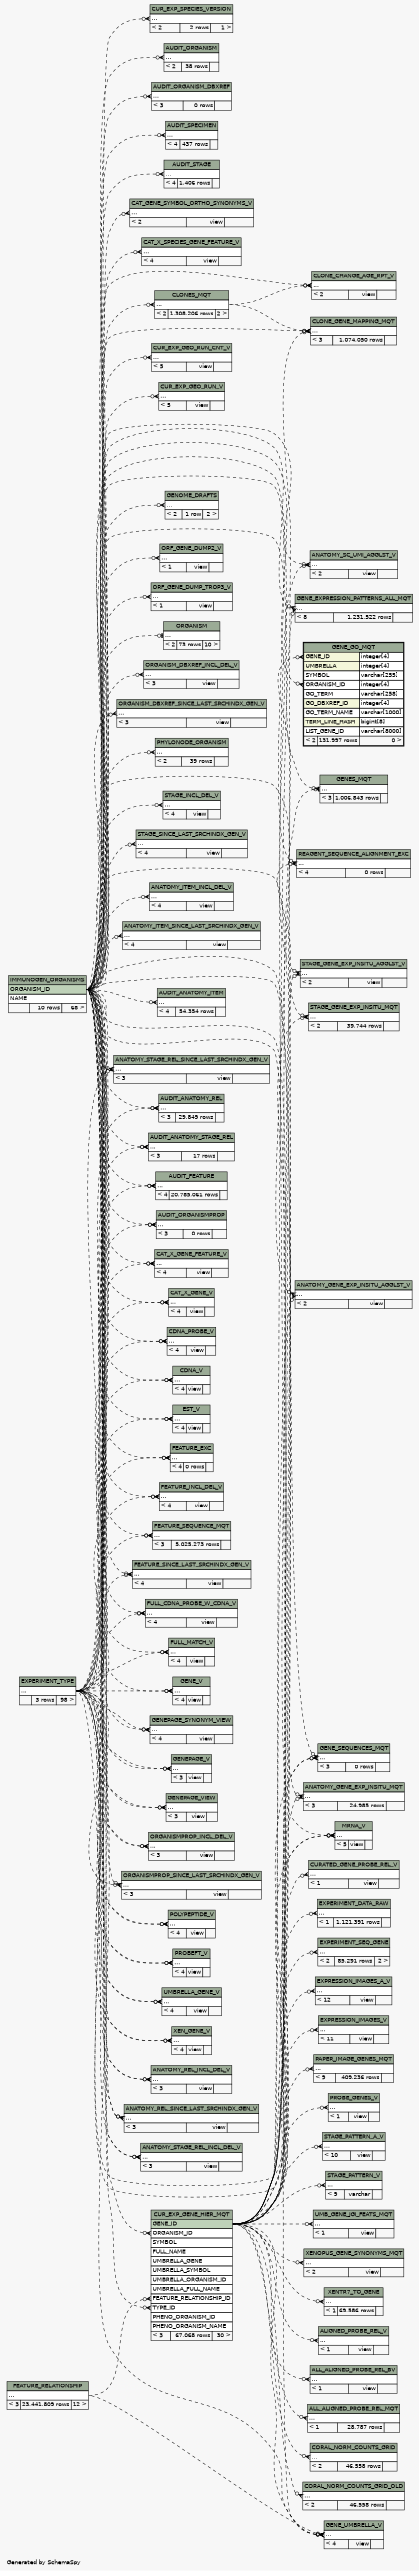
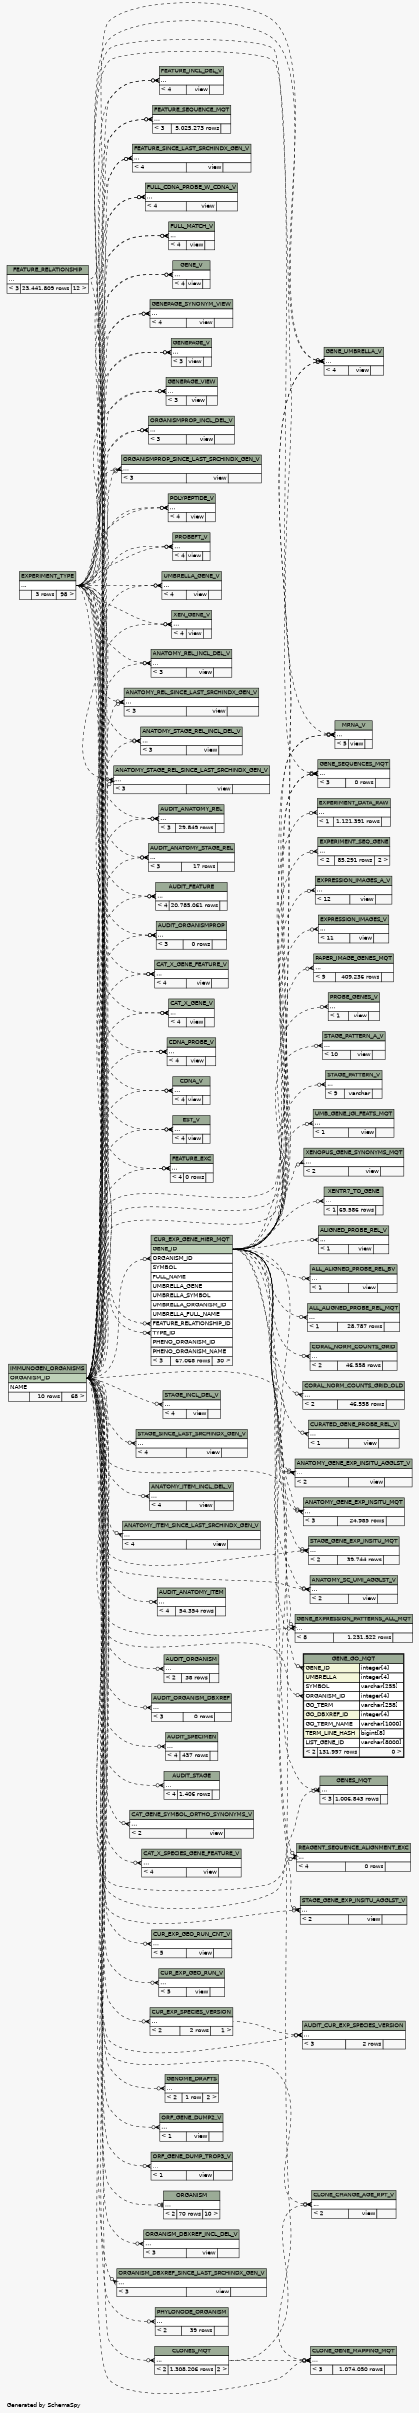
node "ORGANISM": text "73 rows" -> "70 rows"
node "AUDIT_CUR_EXP_SPECIES_VERSION": added
